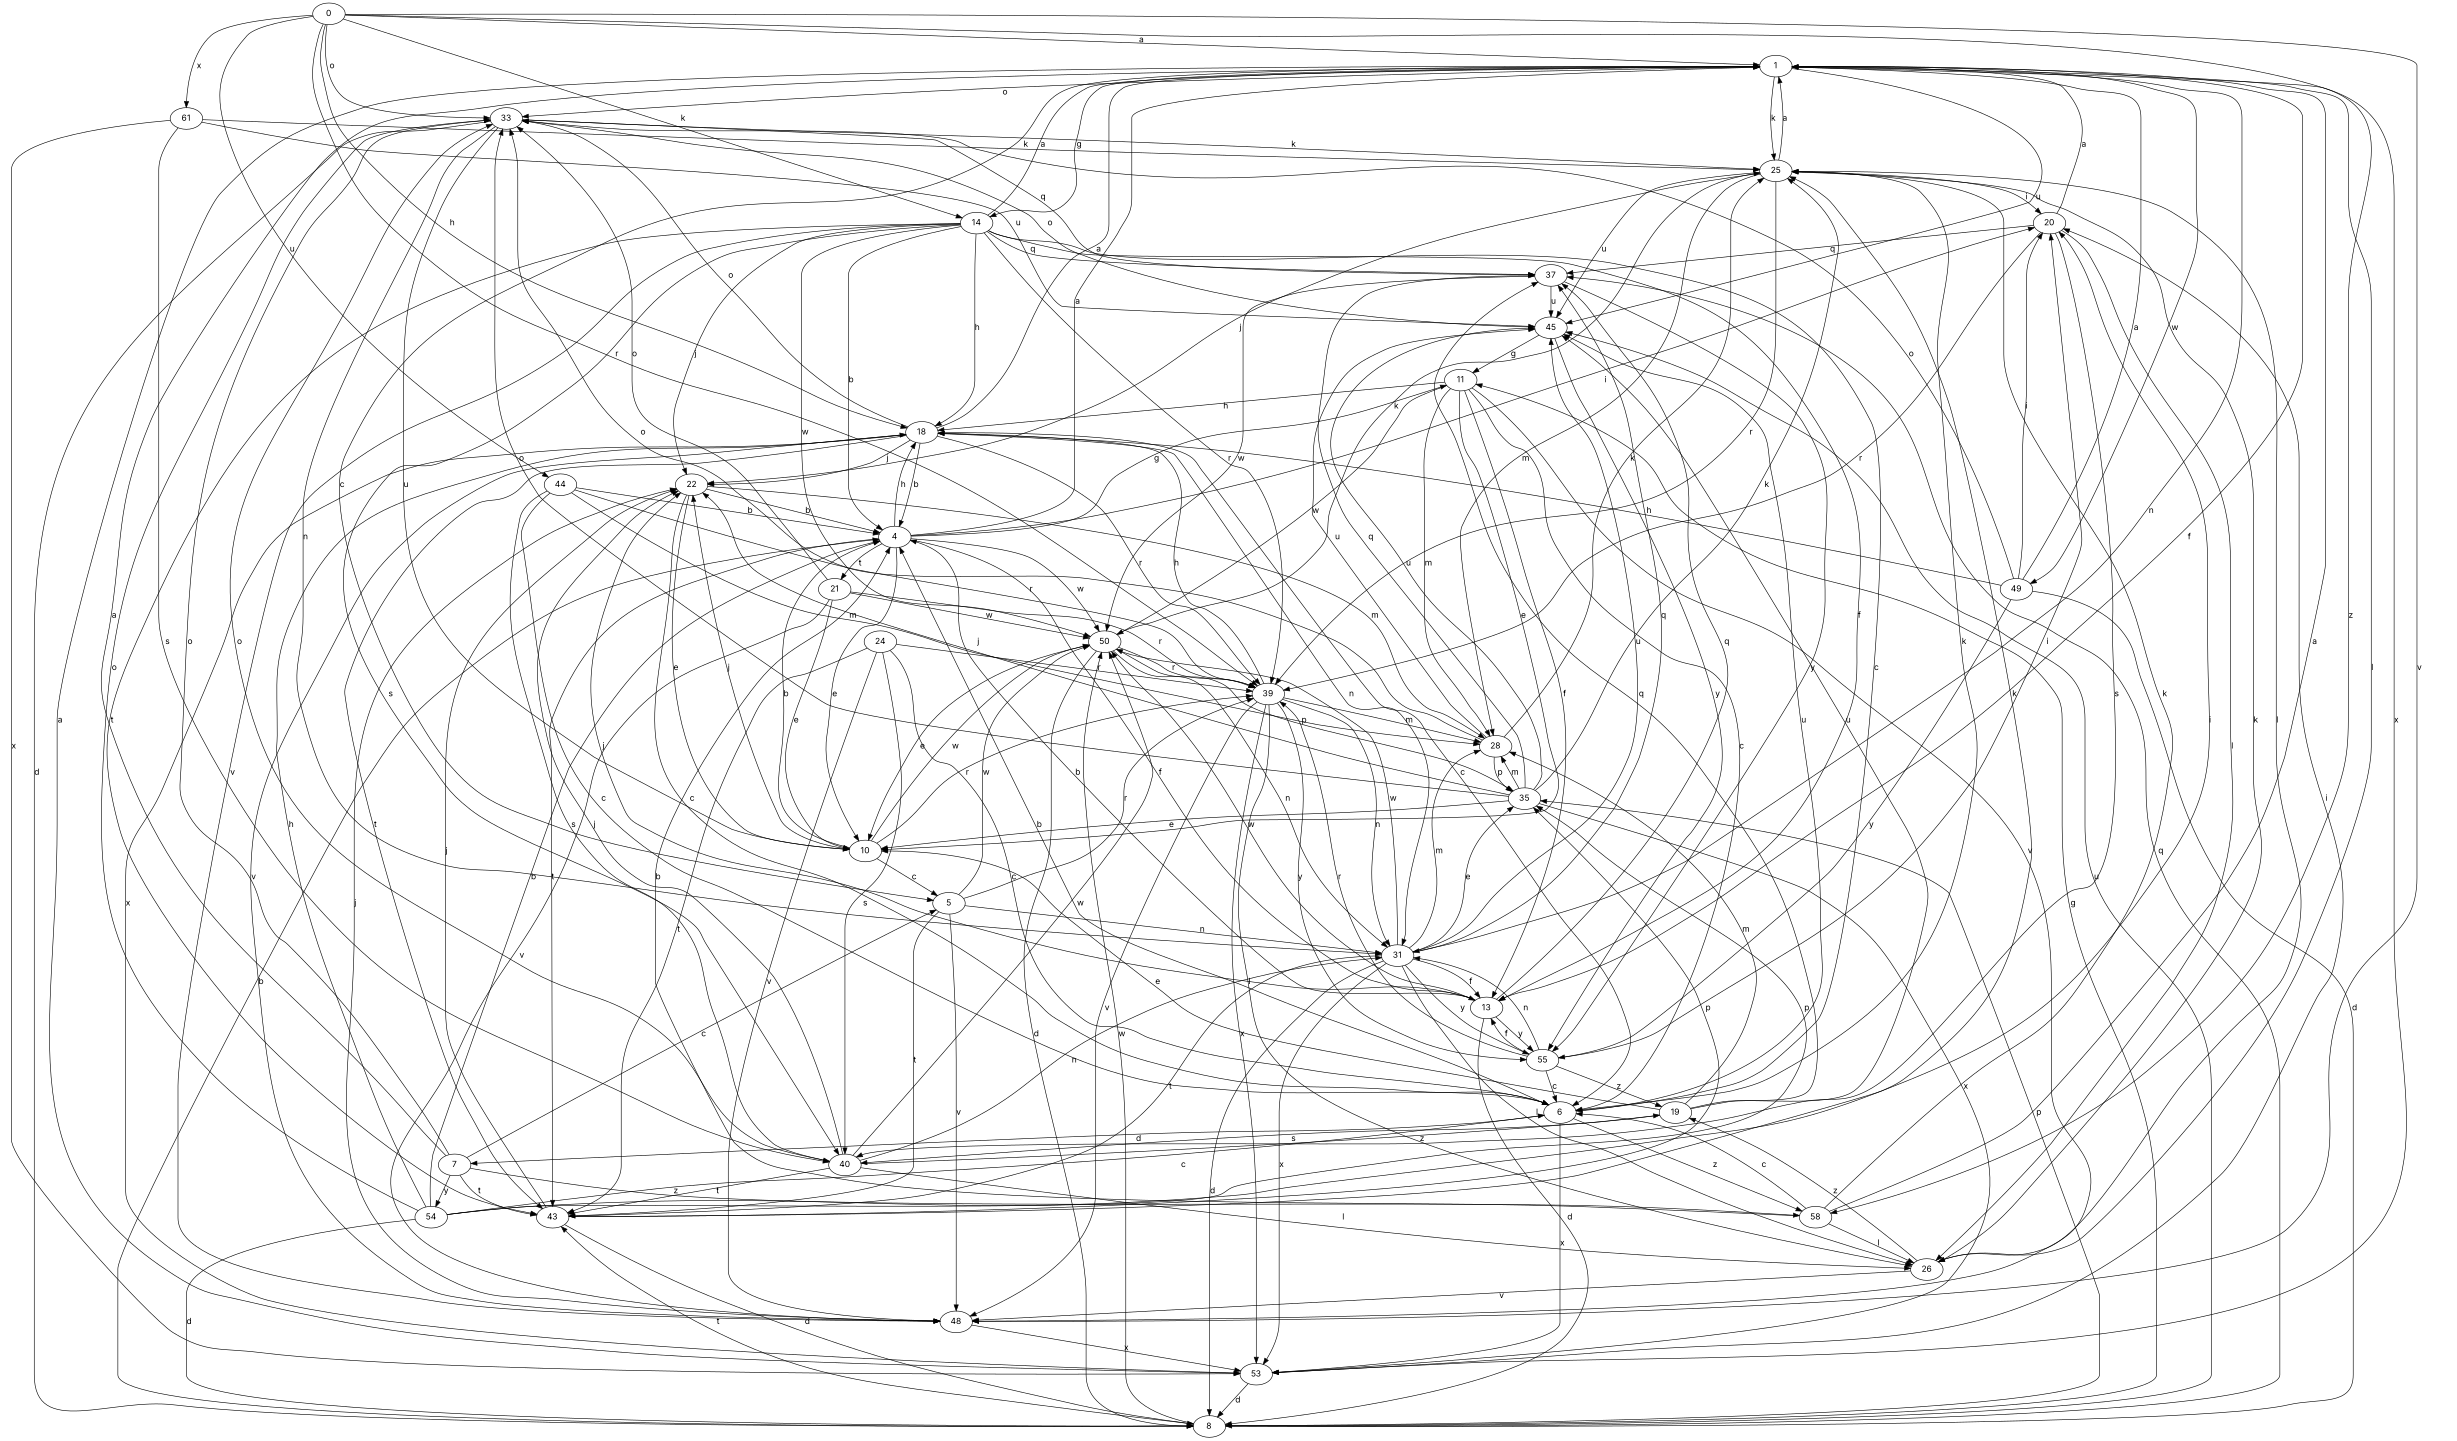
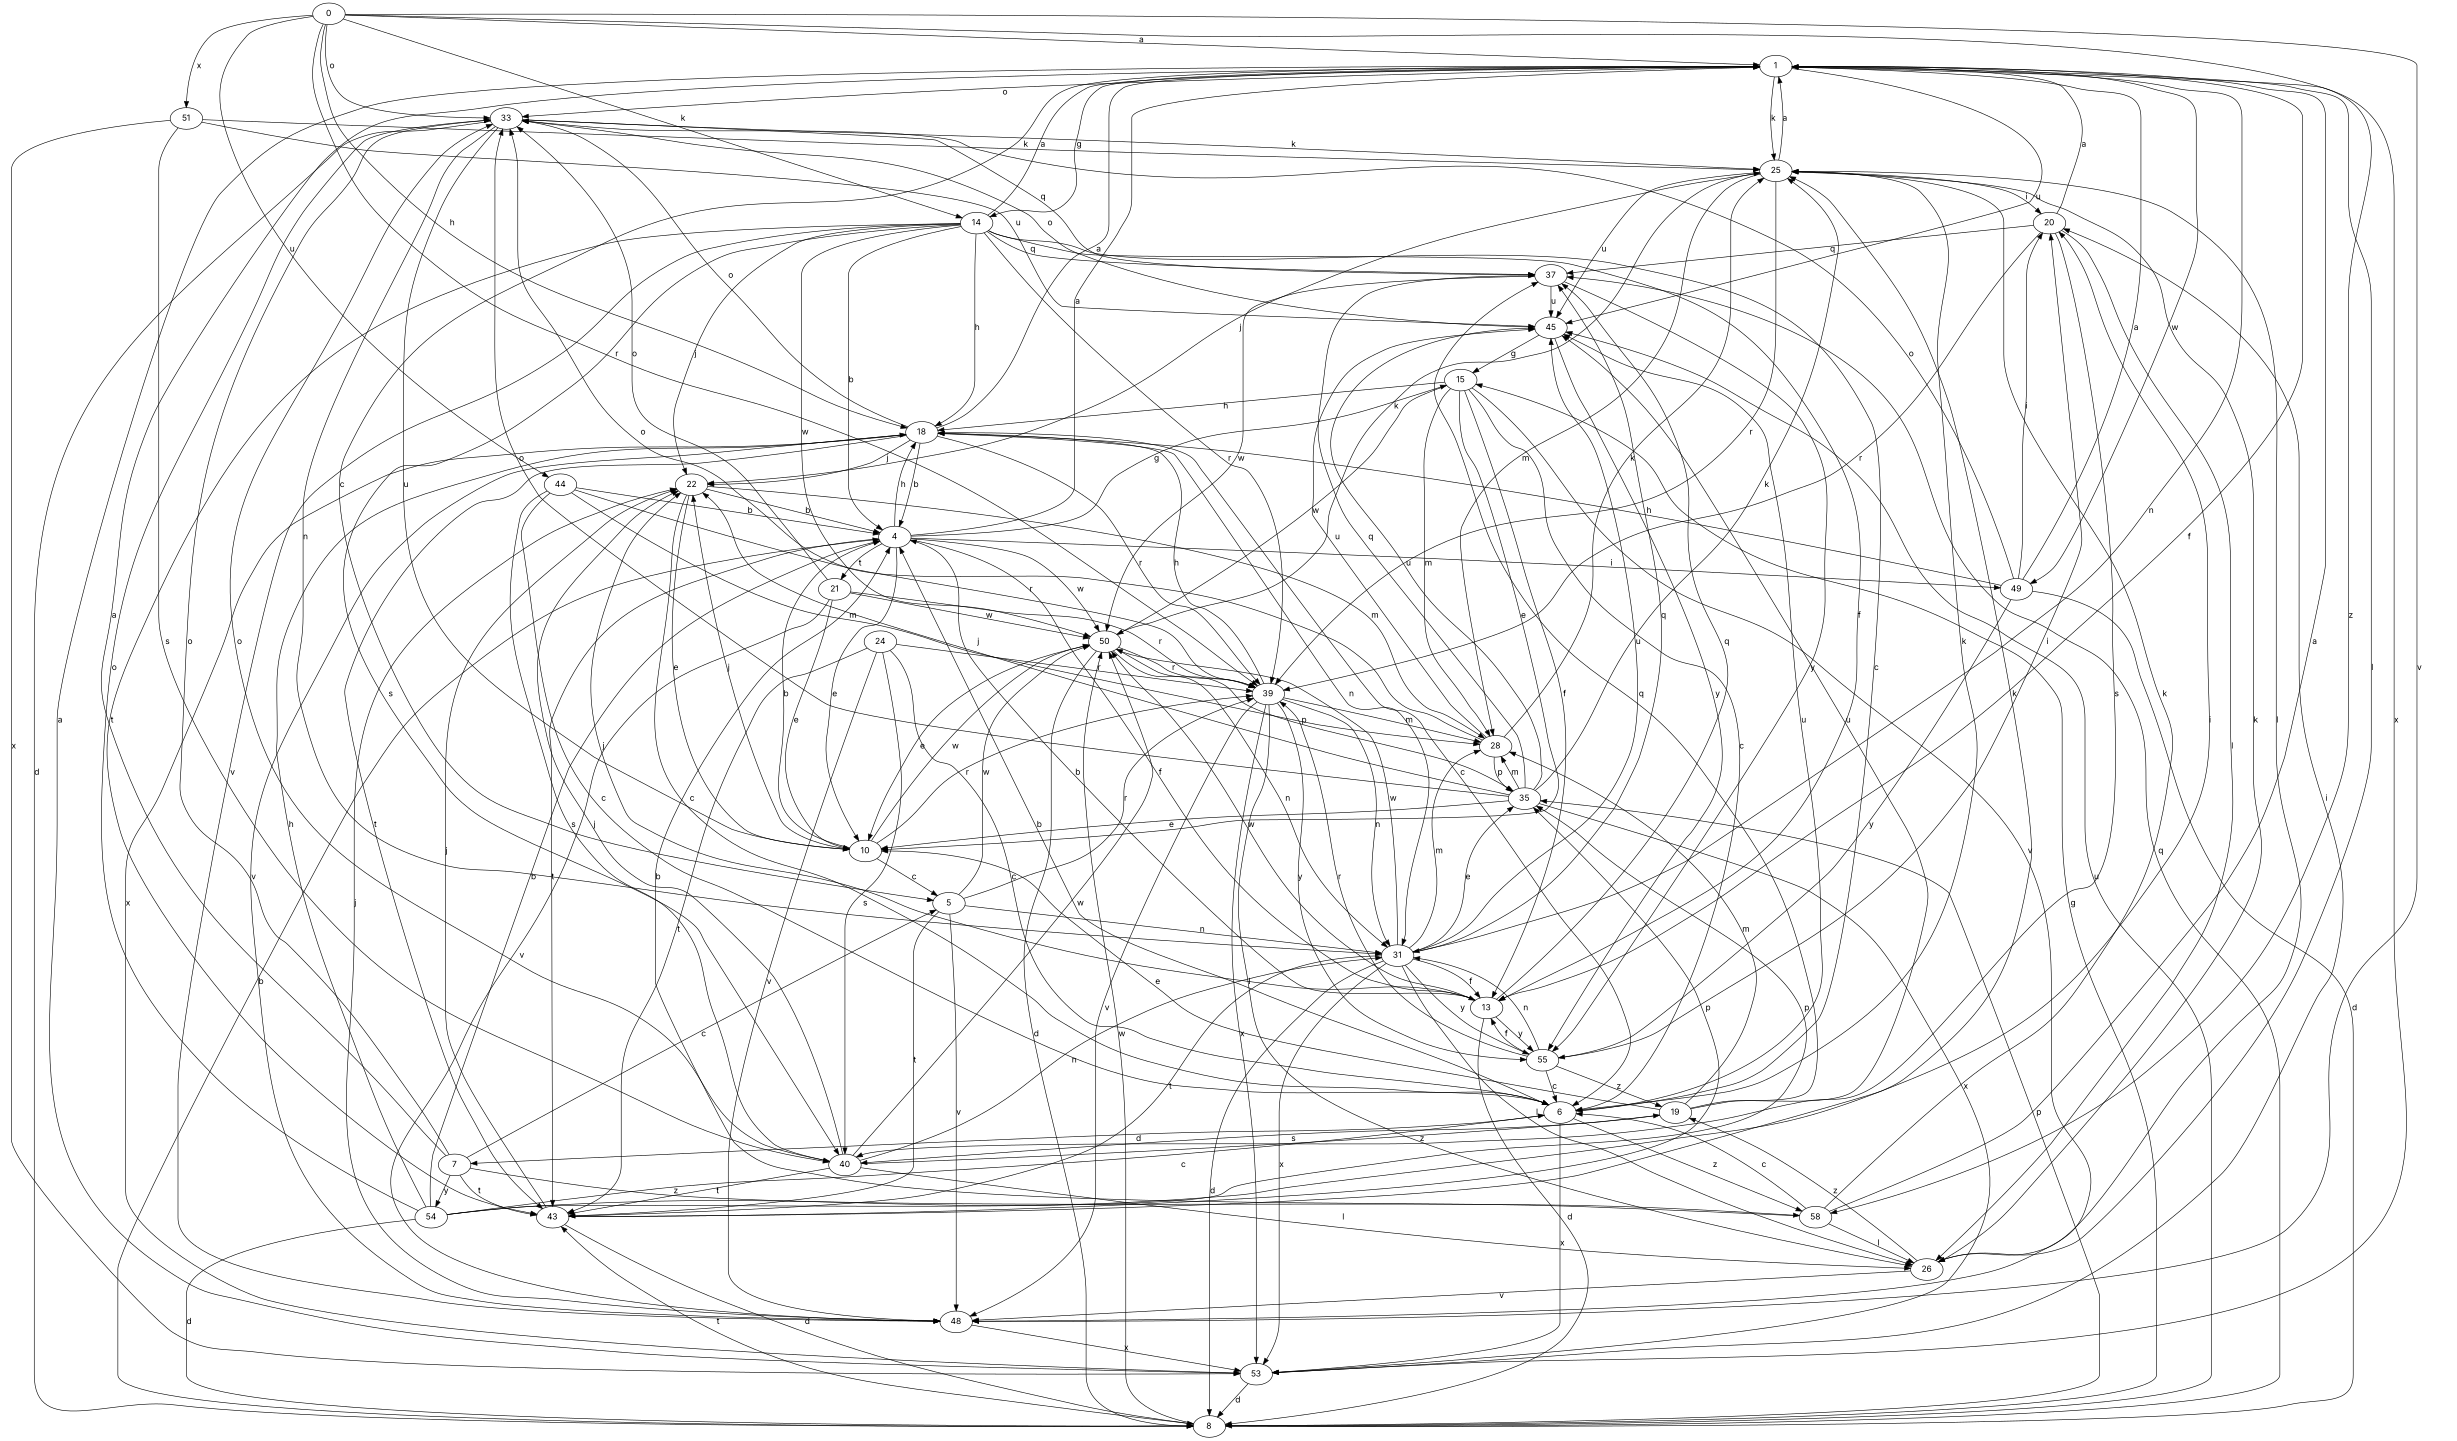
node "61": label "61" -> "51"
node "11": label "11" -> "15"
edge "4" -> "20": now "4" -> "49"
